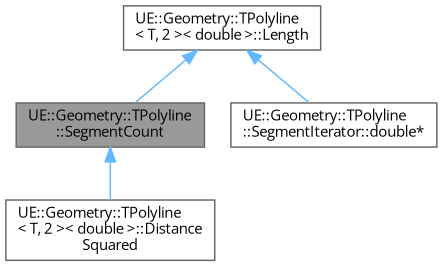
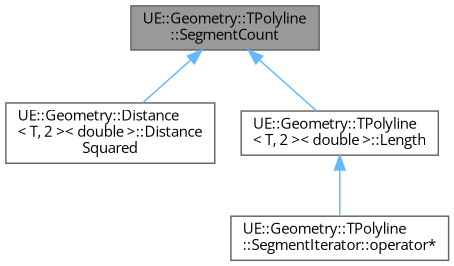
edge "UE::Geometry::TPolyline ::SegmentCount" -> "UE::Geometry::TPolyline < T, 2 >< double >::Length": reversed
node "UE::Geometry::TPolyline ::SegmentIterator::double*": label "UE::Geometry::TPolyline ::SegmentIterator::double*" -> "UE::Geometry::TPolyline ::SegmentIterator::operator*"
node "UE::Geometry::TPolyline < T, 2 >< double >::Distance Squared": label "UE::Geometry::TPolyline < T, 2 >< double >::Distance Squared" -> "UE::Geometry::Distance < T, 2 >< double >::Distance Squared"
